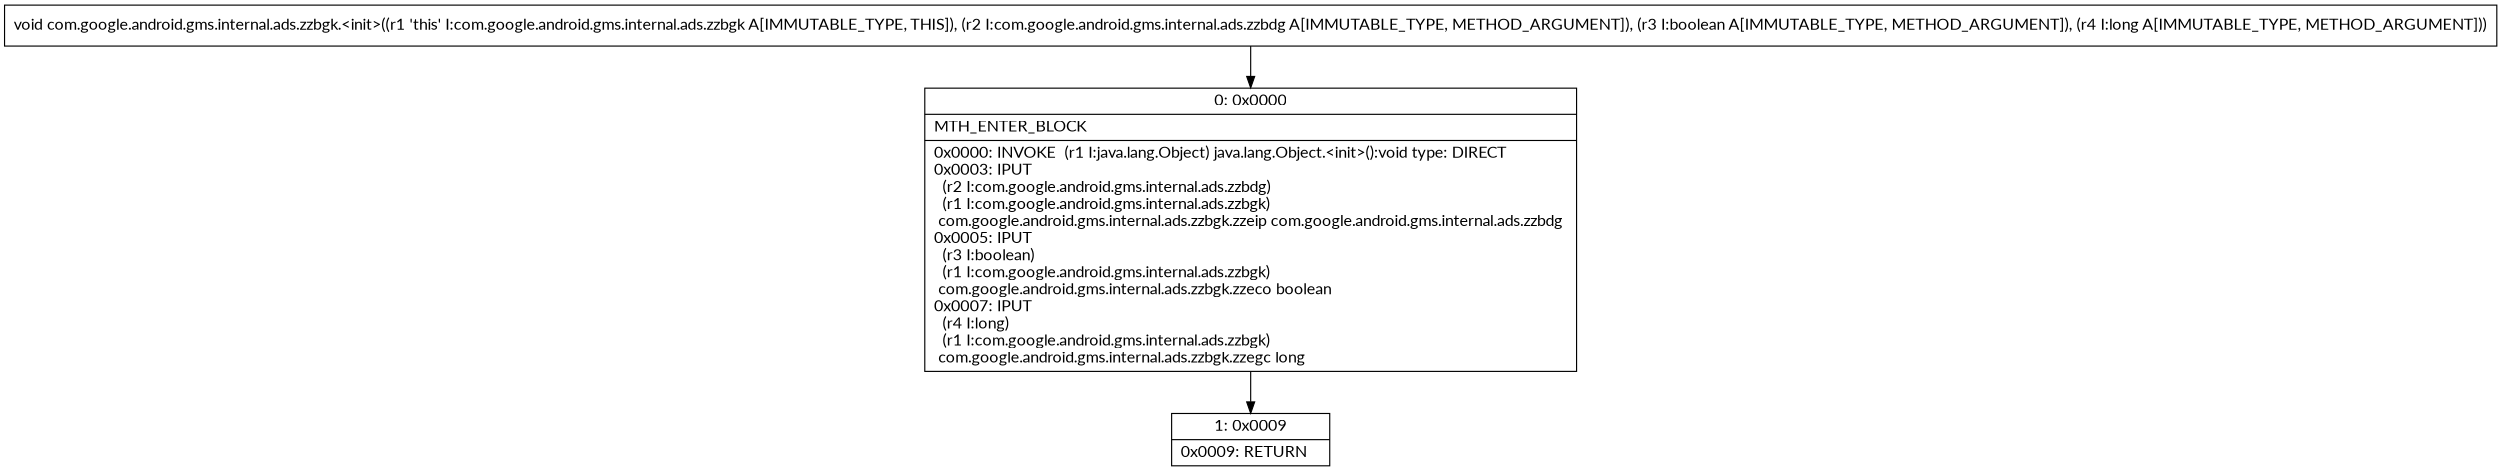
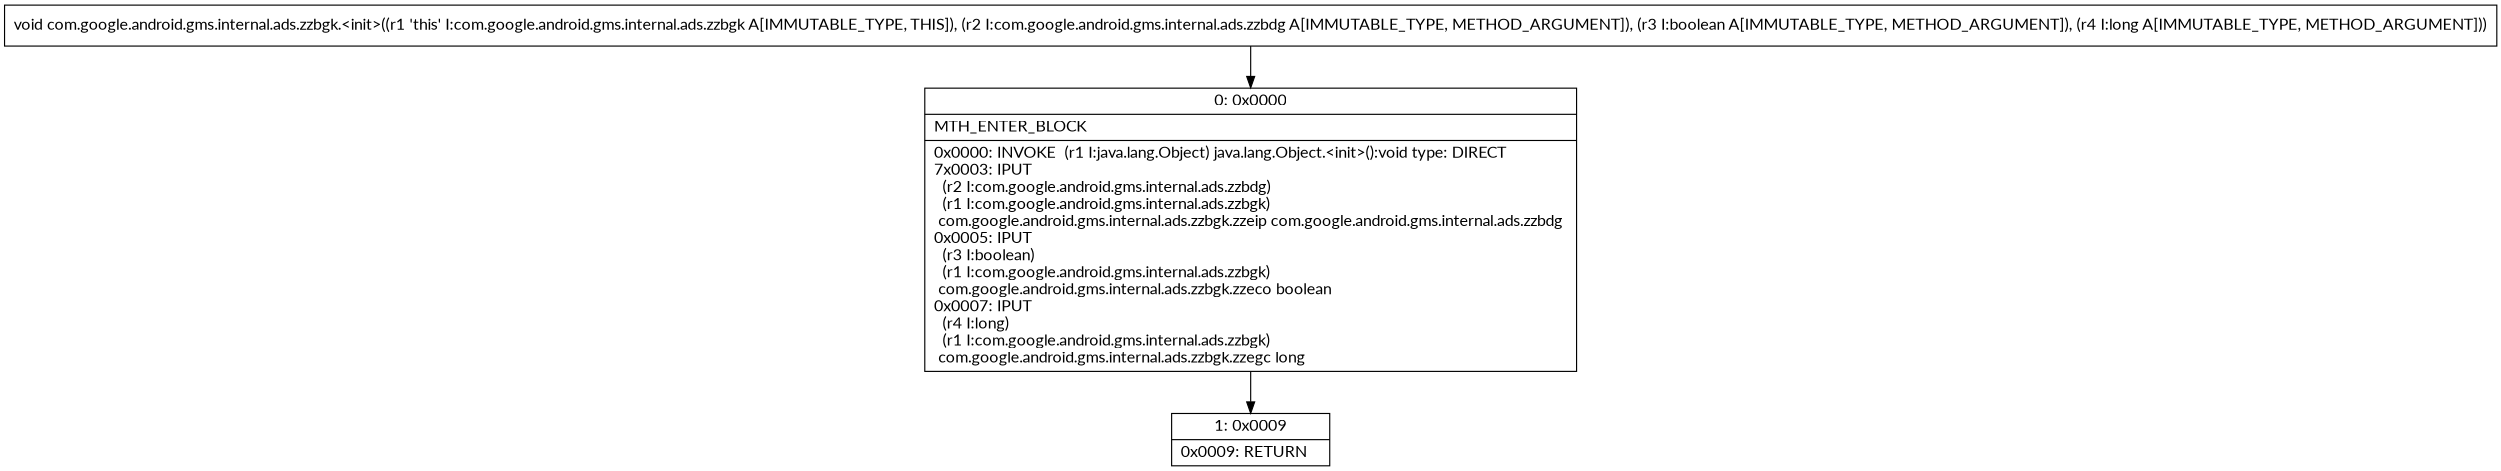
node "0: 0x0000": text "0x0003: IPUT" -> "7x0003: IPUT"
